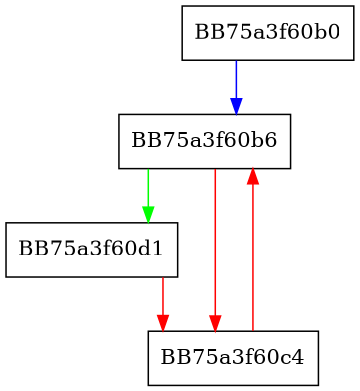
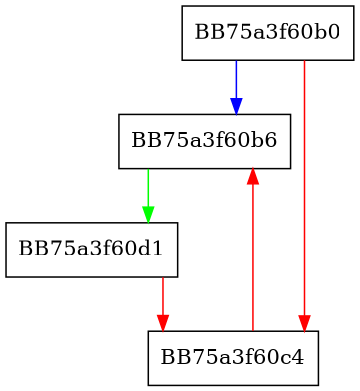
edge "BB75a3f60b6" -> "BB75a3f60c4": now "BB75a3f60b0" -> "BB75a3f60c4"
